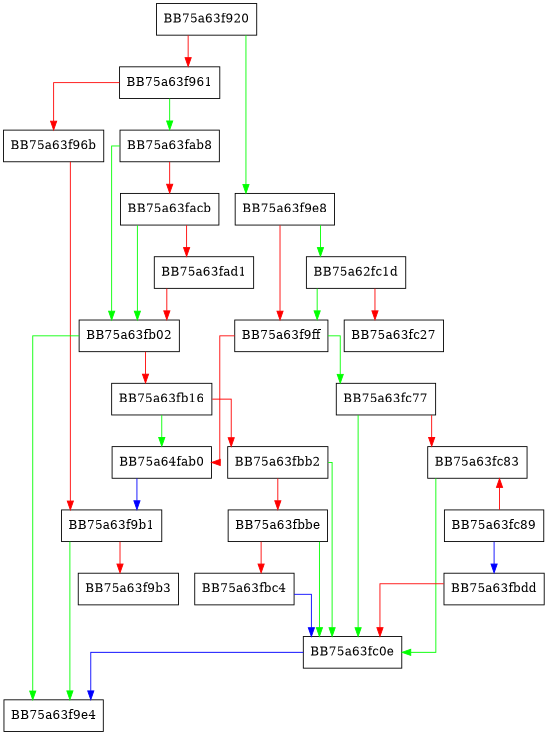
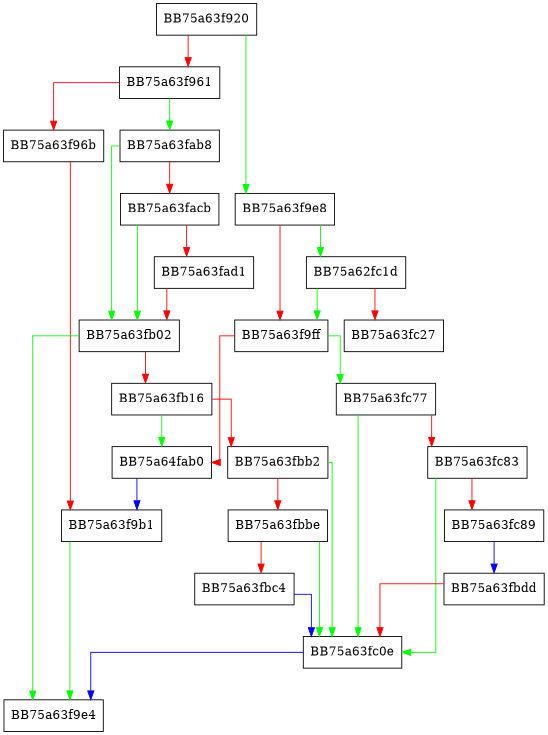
edge "BB75a63fc89" -> "BB75a63fc83": reversed
node "BB75a63f9b3": removed
